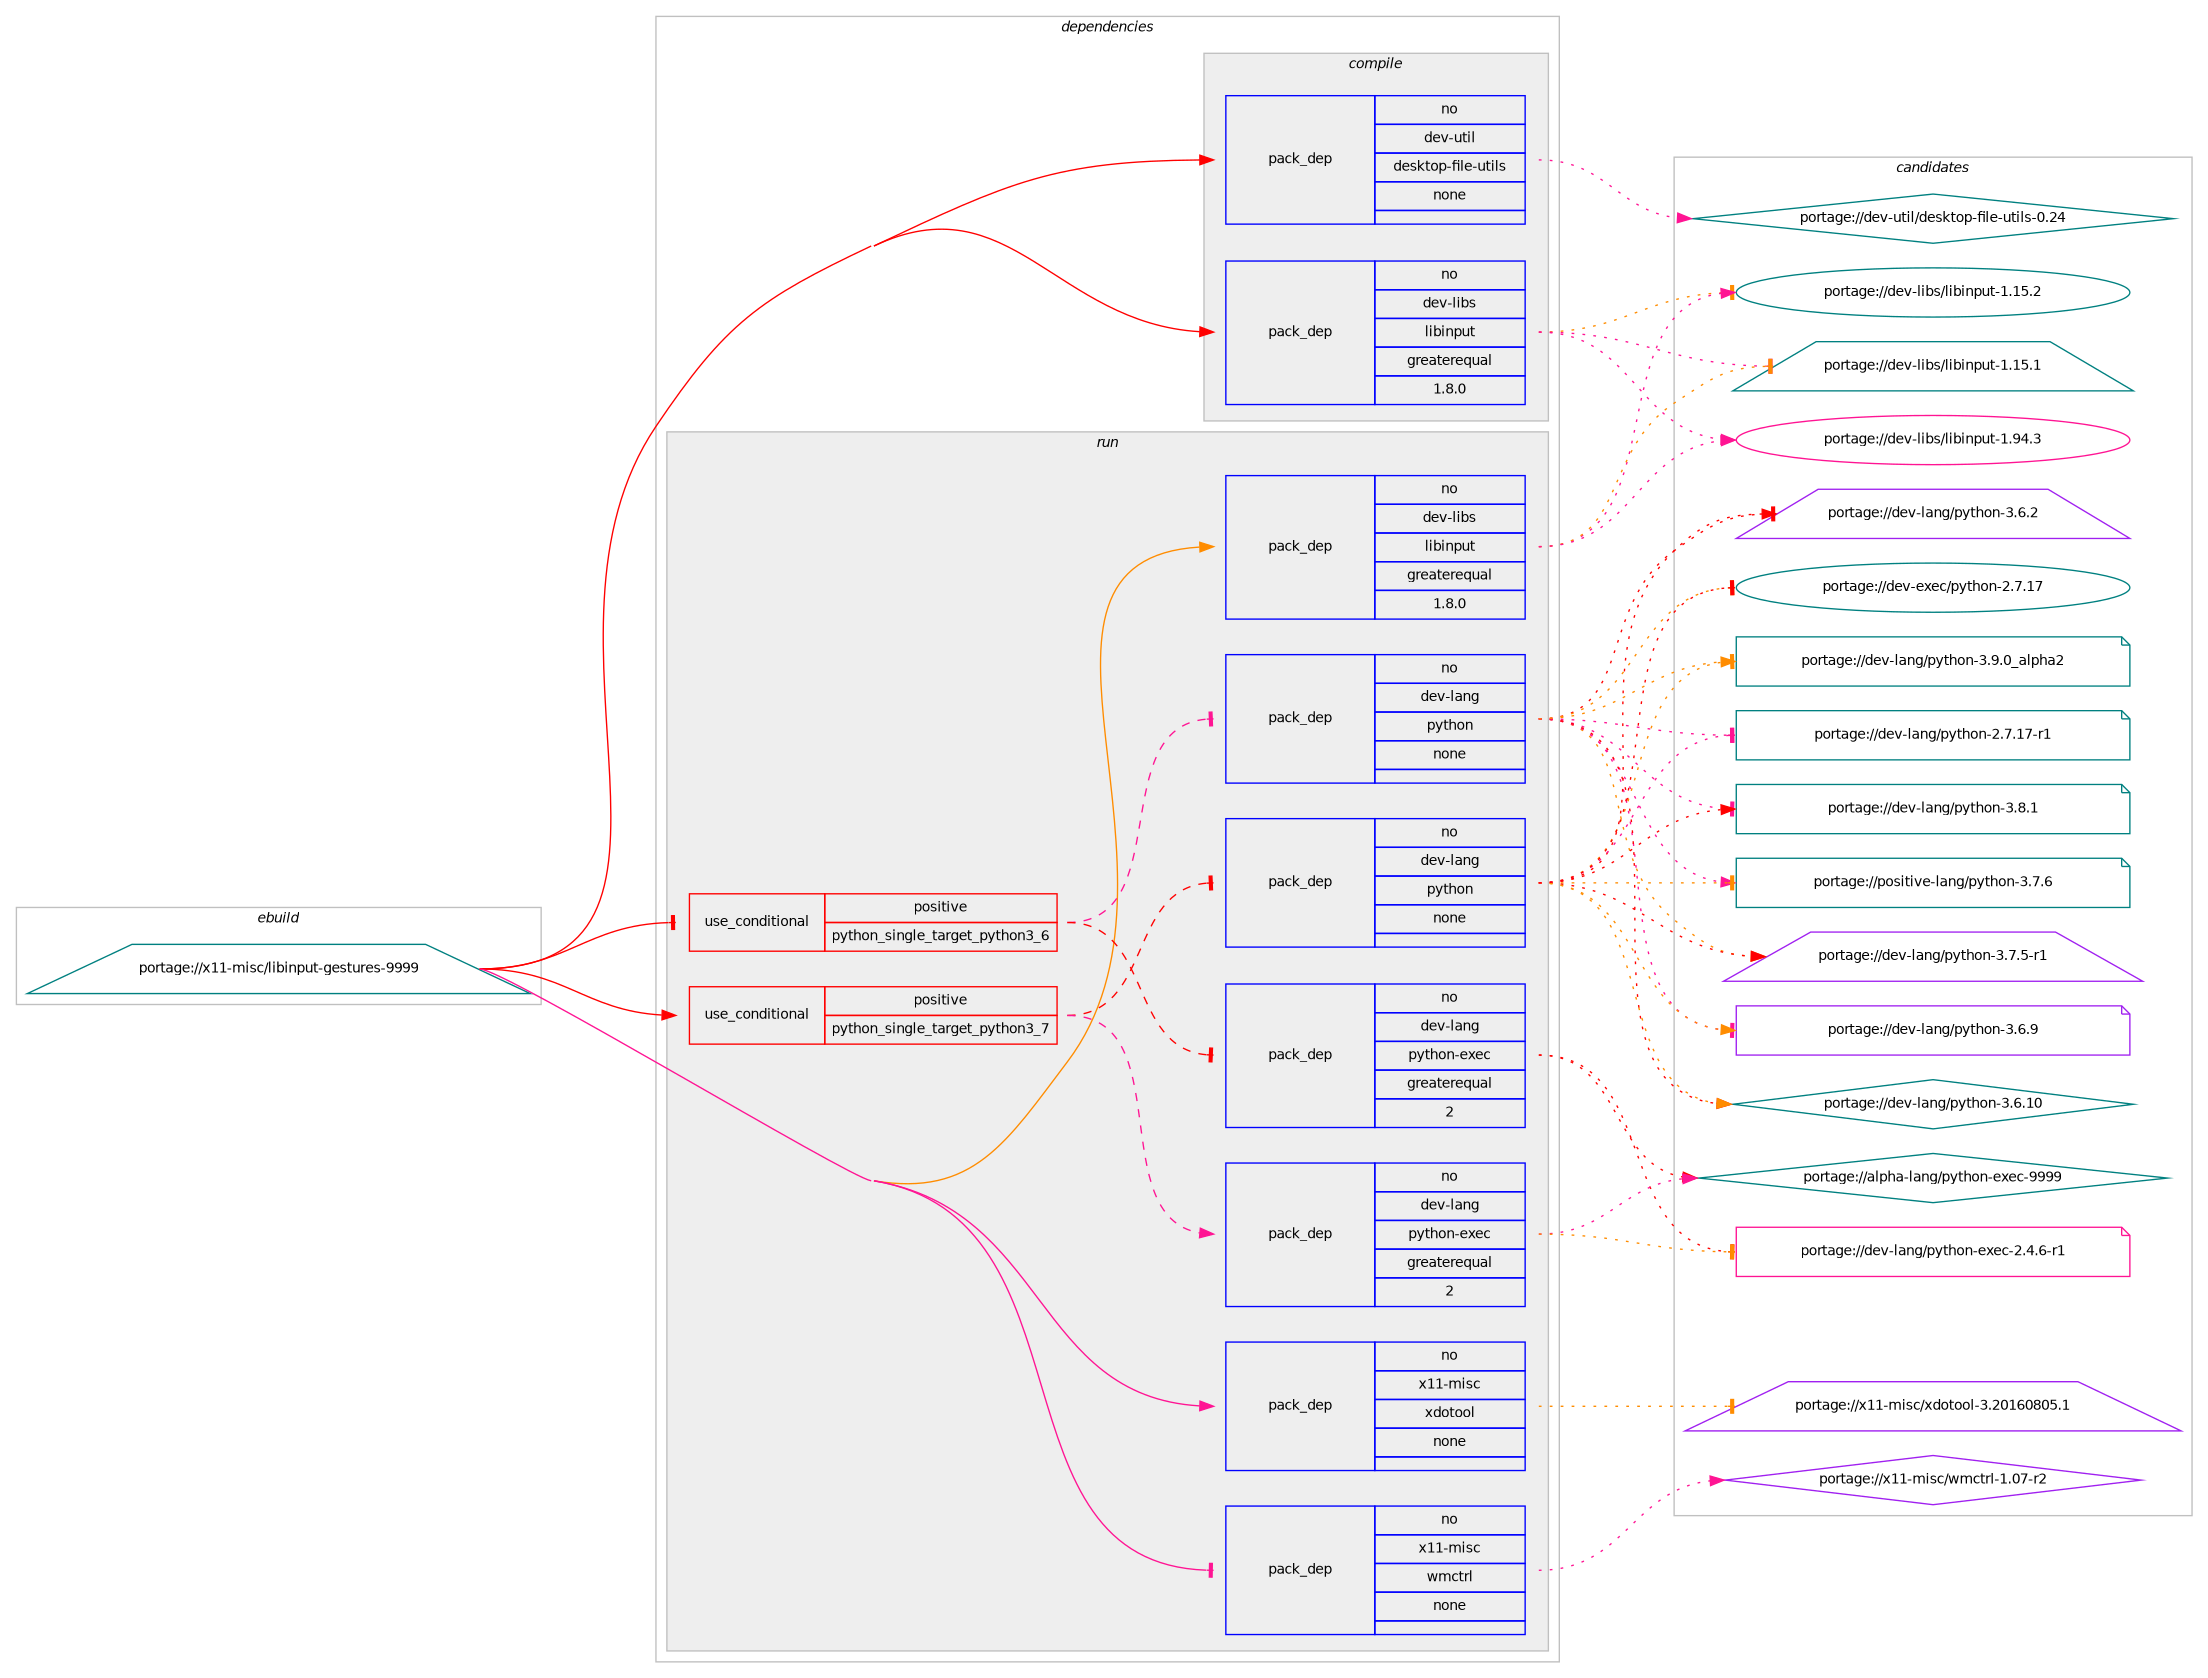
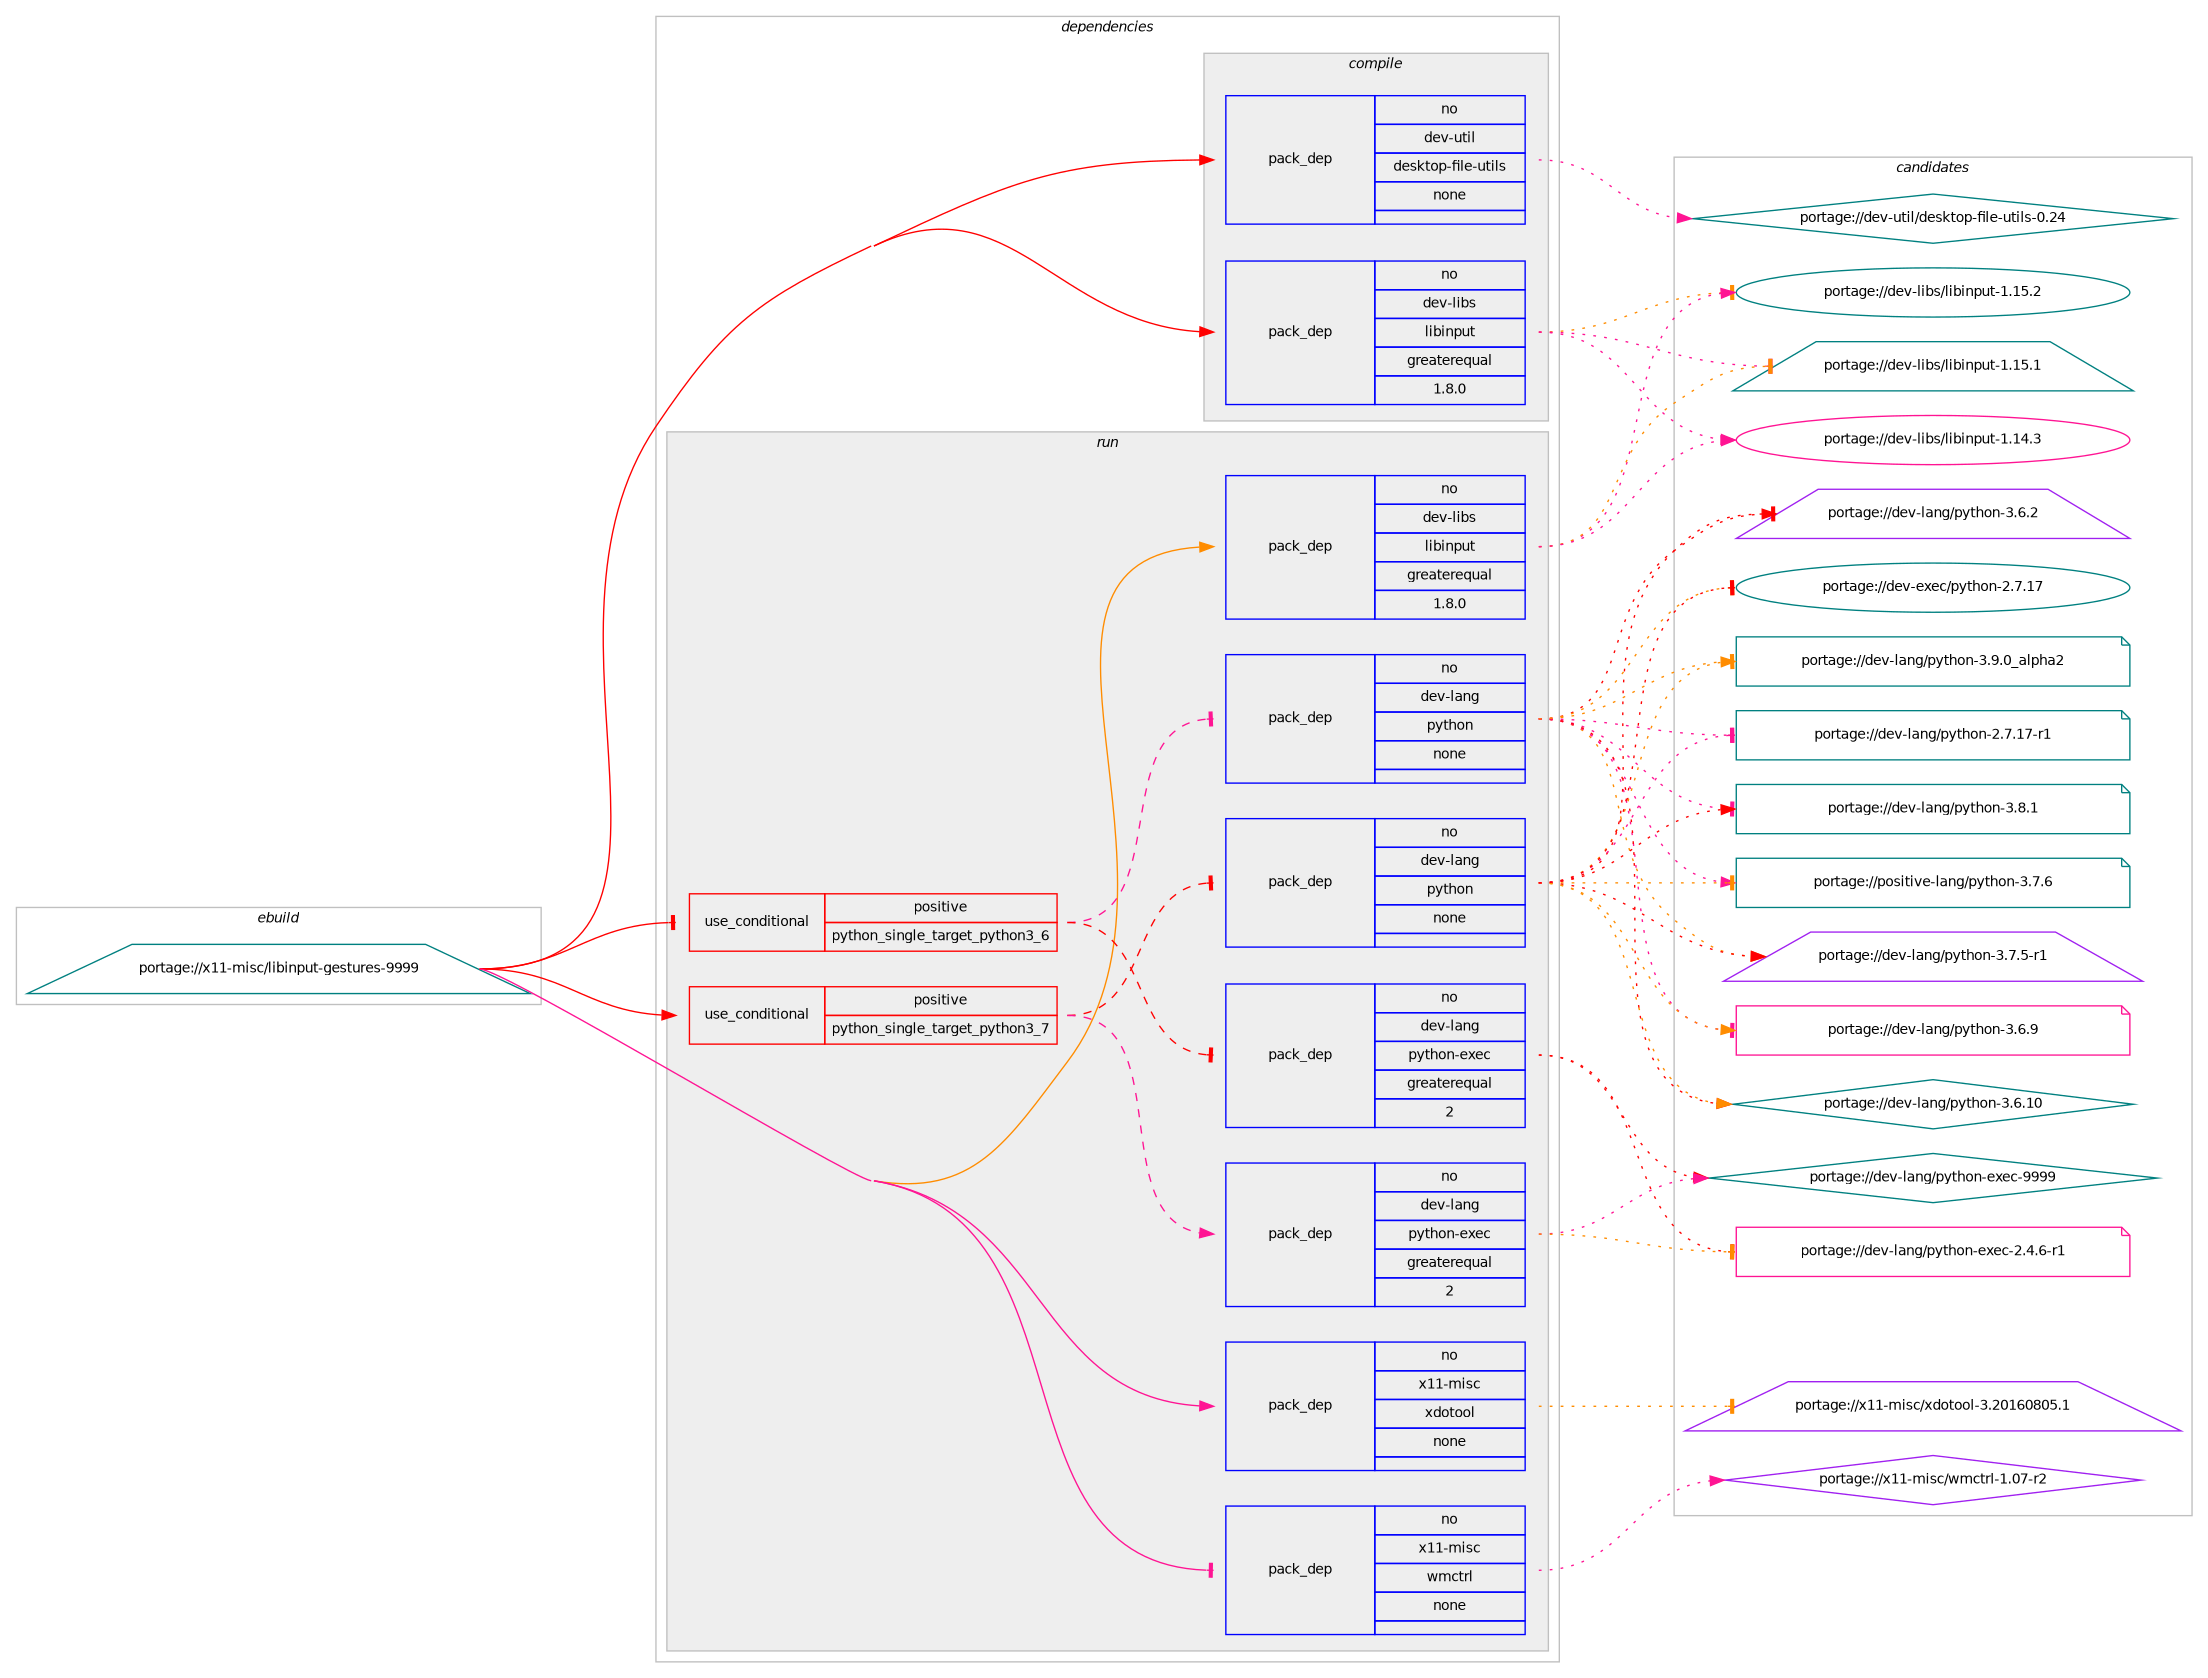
node "portage://dev-libs/libinput-1.94.3": label "portage://dev-libs/libinput-1.94.3" -> "portage://dev-libs/libinput-1.14.3"
node "portage://dev-lang/python-3.6.9": color purple -> deeppink
node "portage://alpha-lang/python-exec-9999": label "portage://alpha-lang/python-exec-9999" -> "portage://dev-lang/python-exec-9999"
